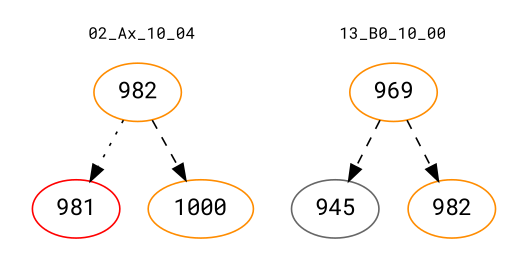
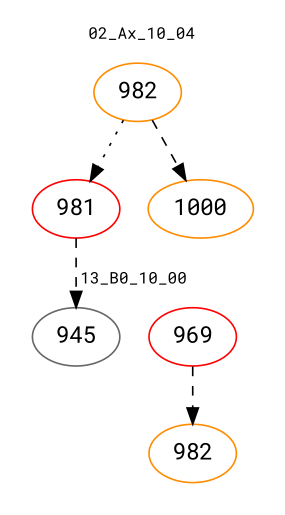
node "969": color darkorange -> red
edge "969" -> "945": now "981" -> "945"
